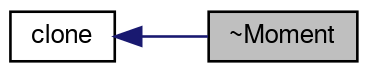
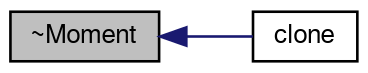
edge "~Moment" -> "clone": reversed
